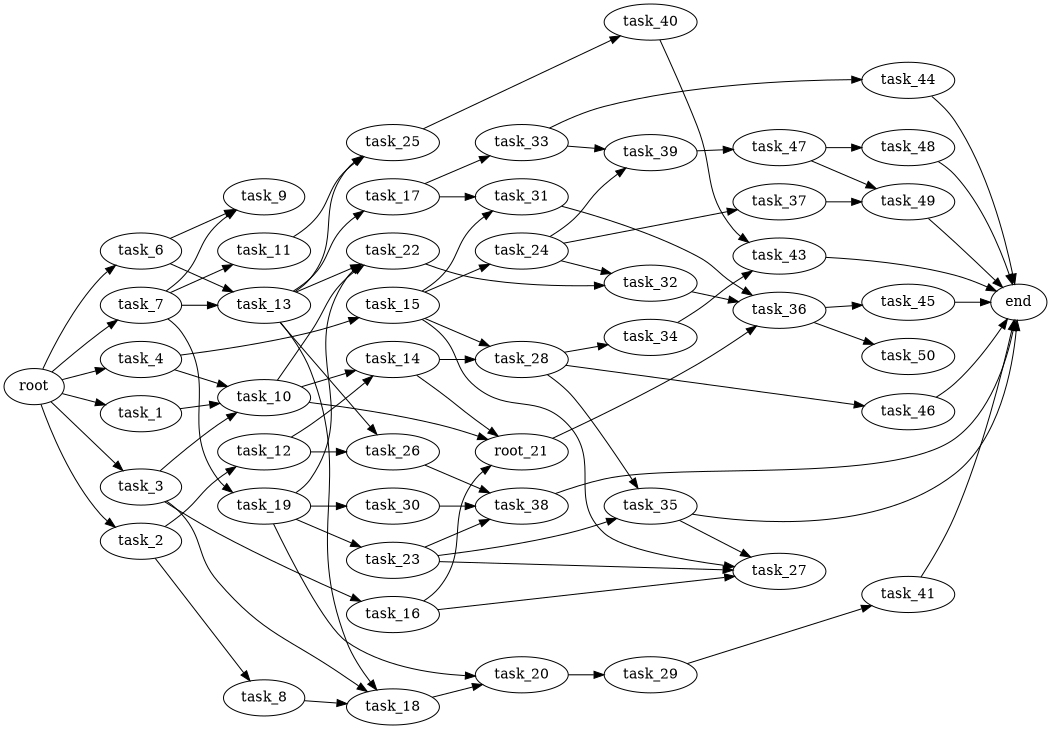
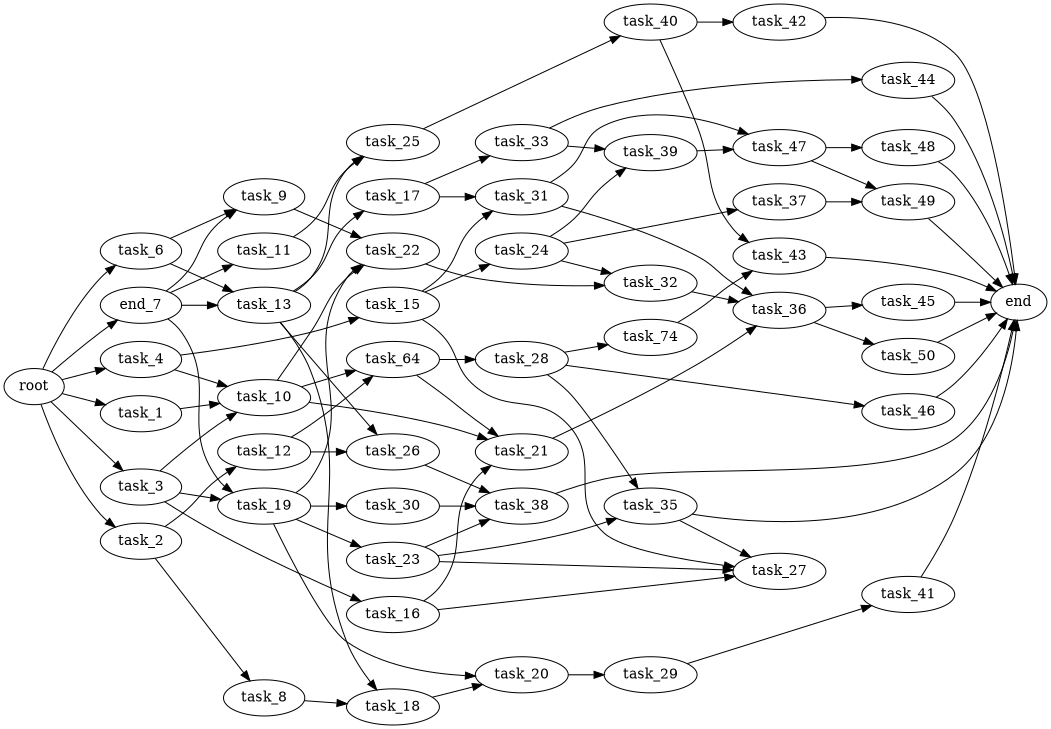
node "task_42": added
edge "task_31" -> "task_47": added
edge "task_13" -> "task_22": now "task_9" -> "task_22"
node "task_7": label "task_7" -> "end_7"
edge "task_15" -> "task_28": removed
edge "task_50" -> "end": added
node "task_34": label "task_34" -> "task_74"
node "task_14": label "task_14" -> "task_64"
node "root_21": label "root_21" -> "task_21"
edge "task_3" -> "task_18": now "task_3" -> "task_19"
